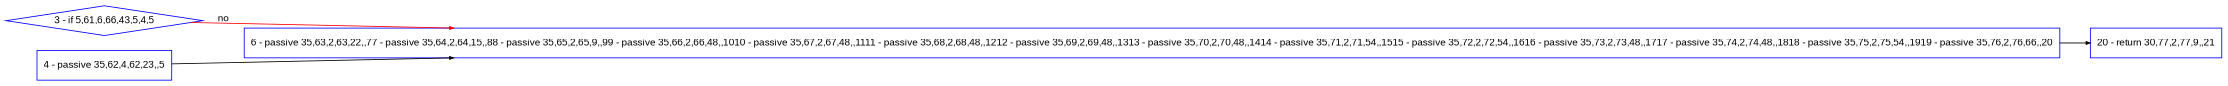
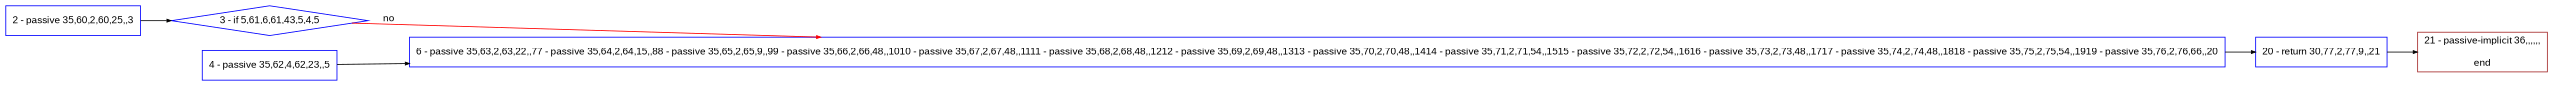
node "2 - passive 35,60,2,60,25,,3": added
node "3 - if 5,61,6,66,43,5,4,5": label "3 - if 5,61,6,66,43,5,4,5" -> "3 - if 5,61,6,61,43,5,4,5"
node "21 - passive-implicit 36,,,,,, end": added
